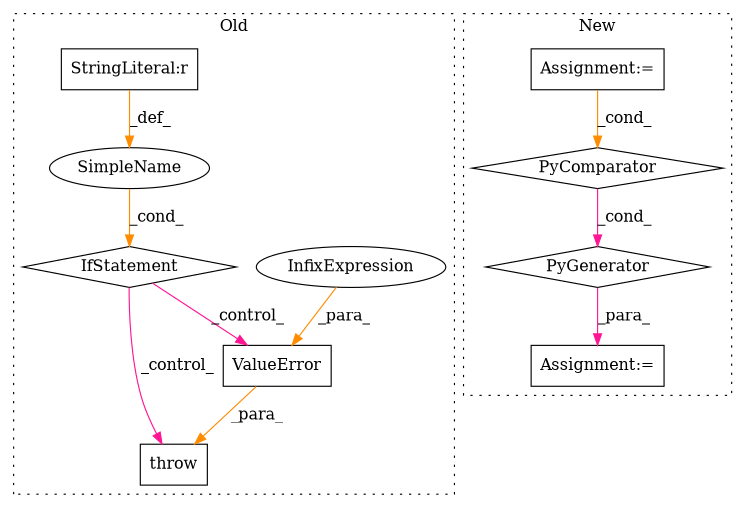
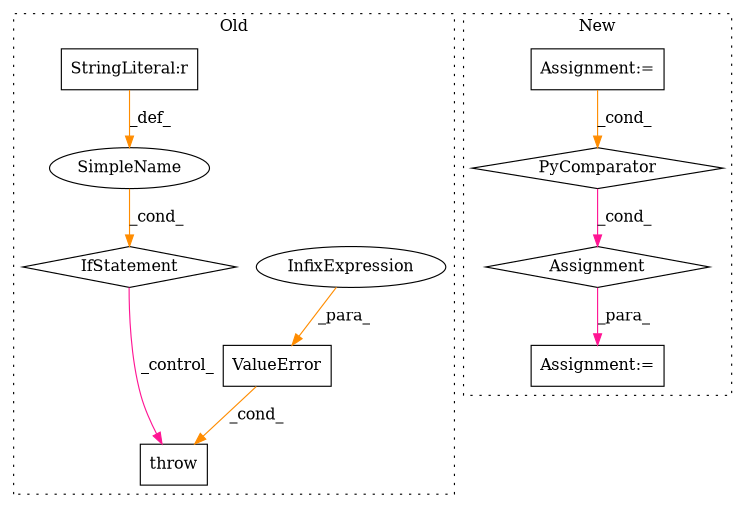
node "PyGenerator": label "PyGenerator" -> "Assignment"
edge "IfStatement" -> "ValueError": removed, label "_control_"
edge "ValueError" -> "throw": label "_para_" -> "_cond_"
